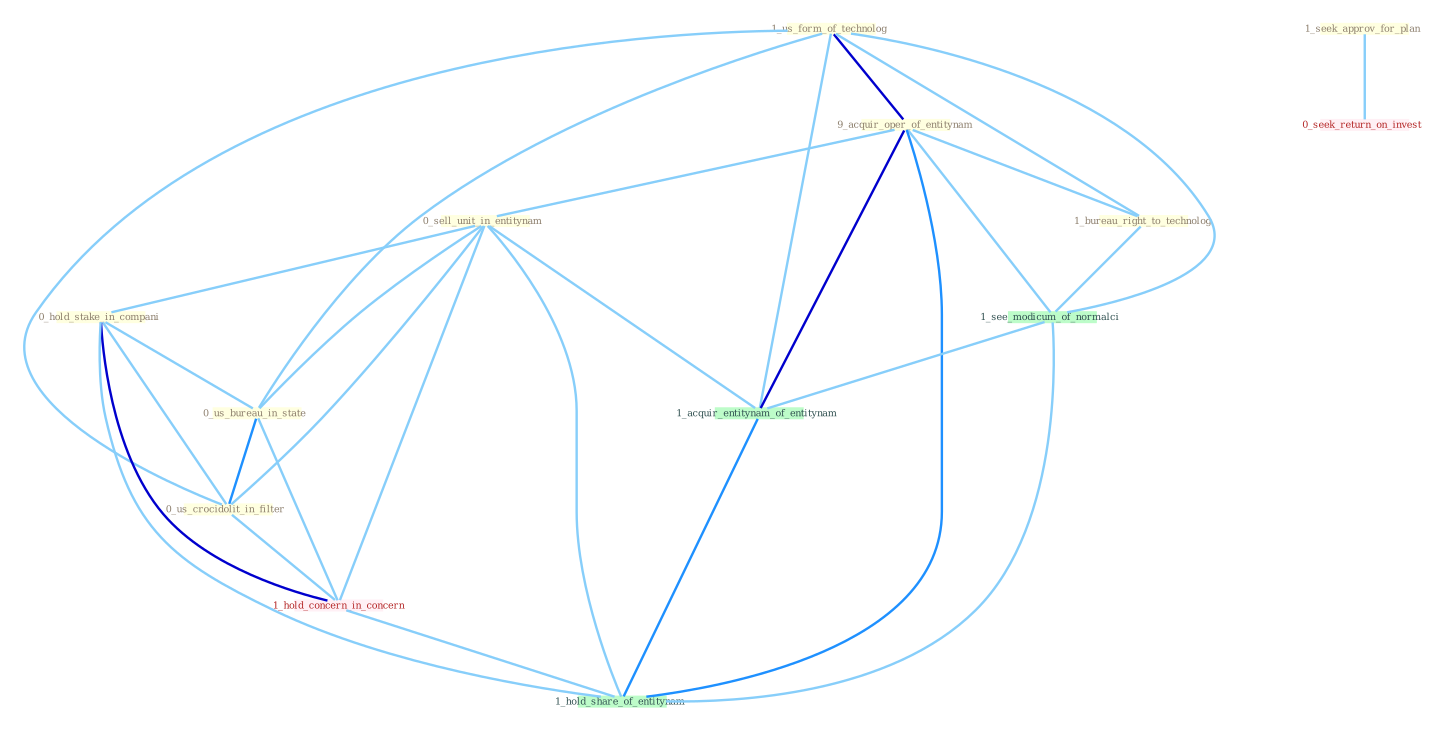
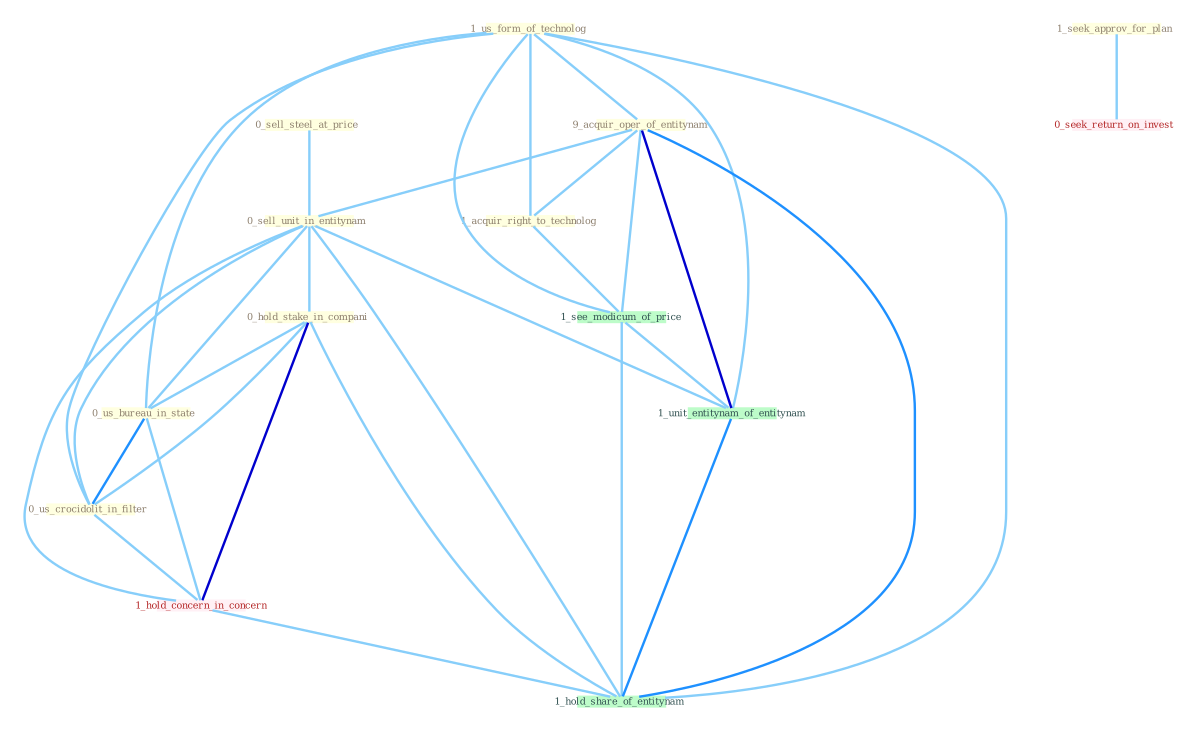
edge "1_us_form_of_technolog" -- "9_acquir_oper_of_entitynam": color #0000cd -> #87cefa
node "0_sell_steel_at_price": added
node "1_bureau_right_to_technolog": label "1_bureau_right_to_technolog" -> "1_acquir_right_to_technolog"
node "1_see_modicum_of_normalci": label "1_see_modicum_of_normalci" -> "1_see_modicum_of_price"
edge "1_us_form_of_technolog" -- "1_hold_share_of_entitynam": added
node "1_acquir_entitynam_of_entitynam": label "1_acquir_entitynam_of_entitynam" -> "1_unit_entitynam_of_entitynam"
